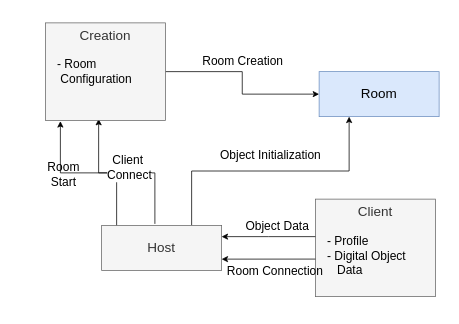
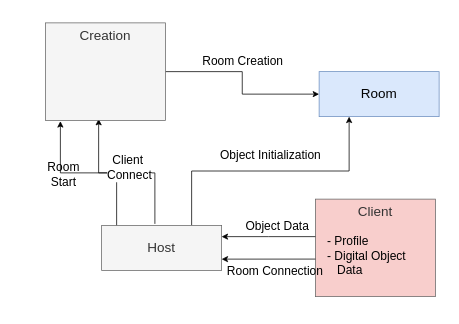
node "- Room Configuration": removed
node "Client": fillcolor #f5f5f5 -> #f8cecc
